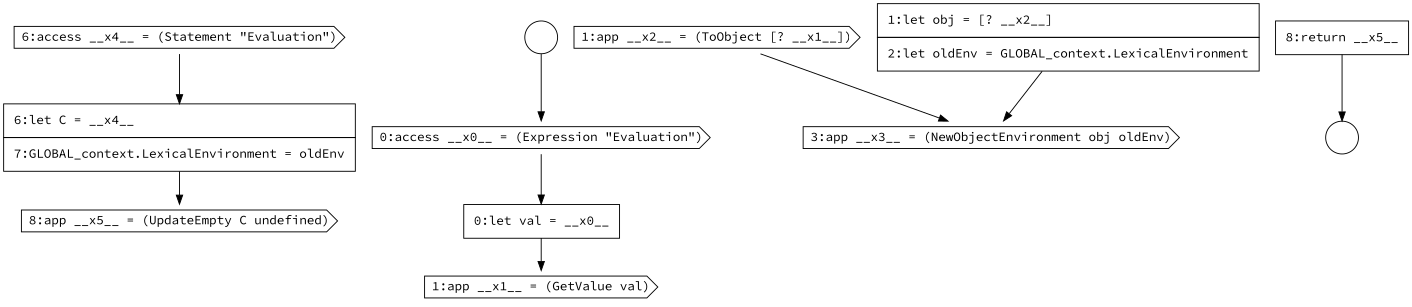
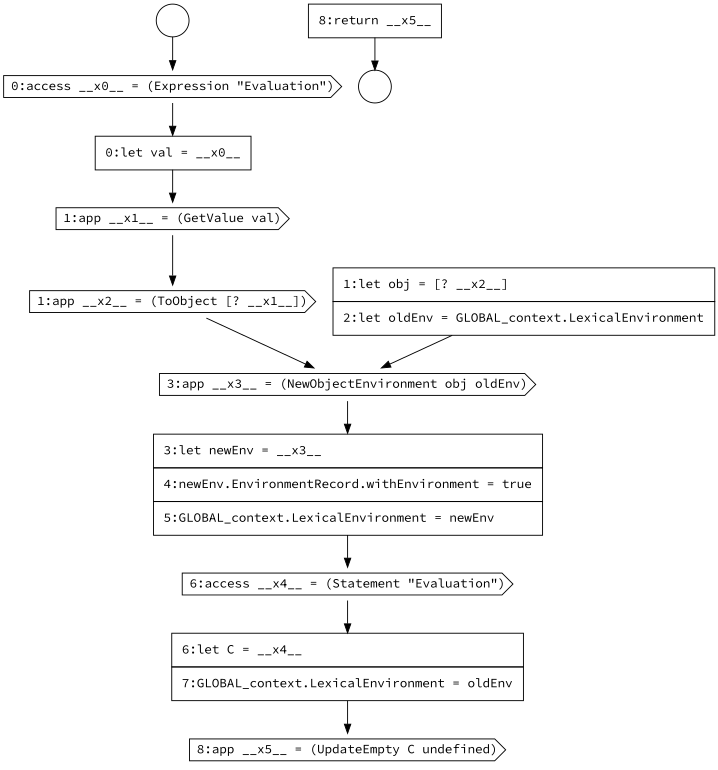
edge "1:app __x1__ = (GetValue val)" -> "1:app __x2__ = (ToObject [? __x1__])": added
node "3:let newEnv = __x3__": added
